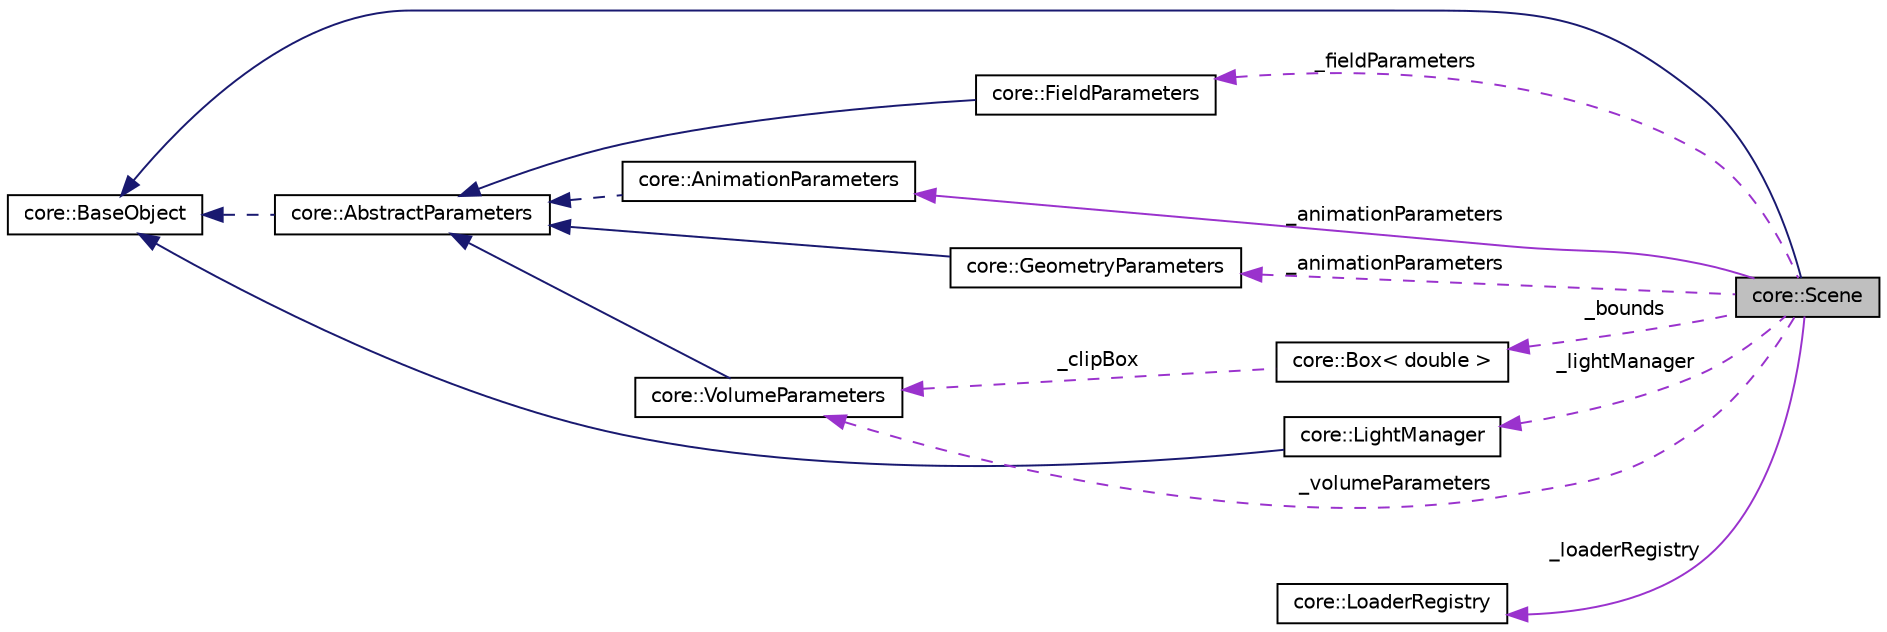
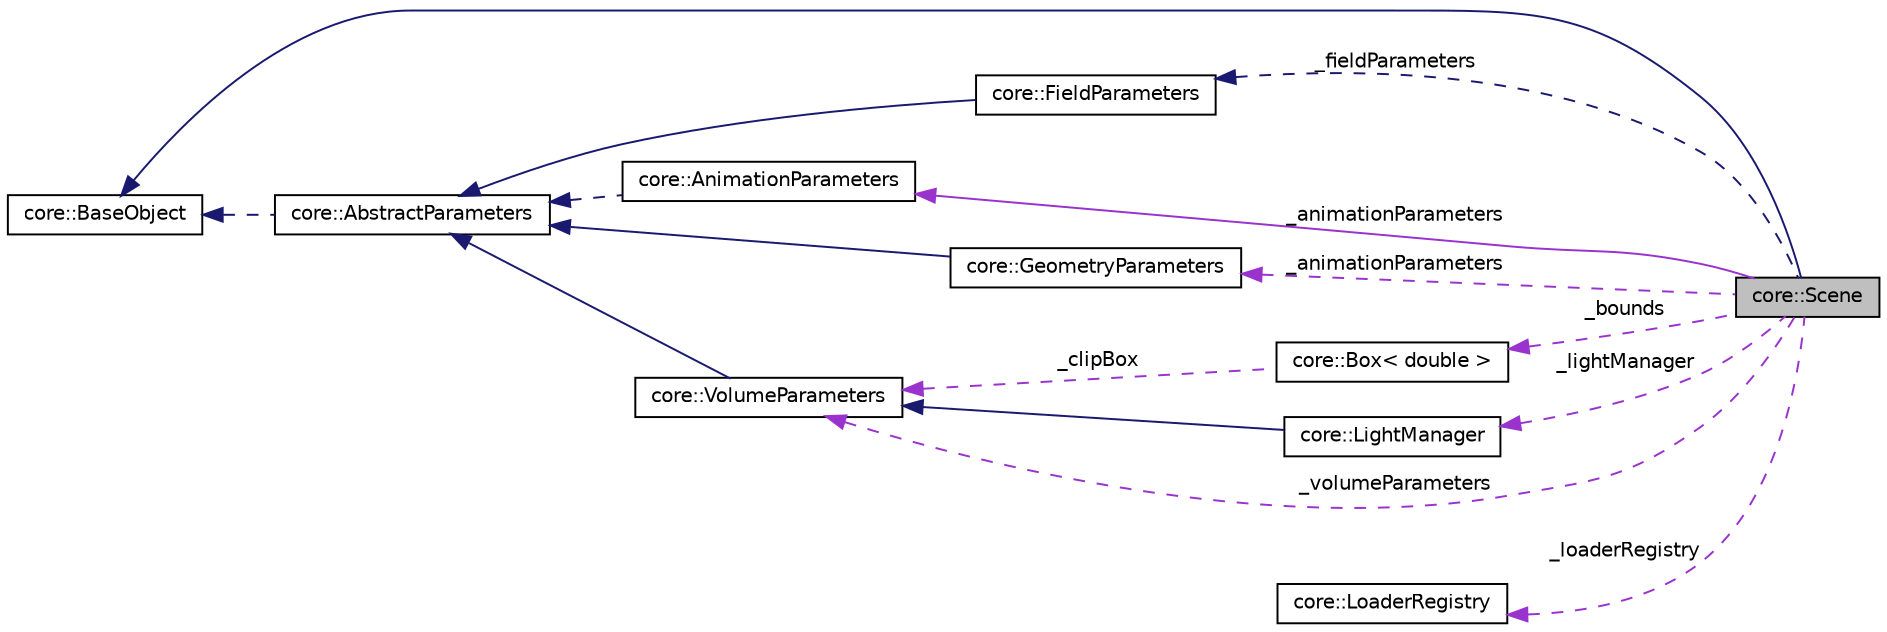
edge "core::Scene" -> "core::FieldParameters": color darkorchid3 -> midnightblue
edge "core::LightManager" -> "core::BaseObject": now "core::LightManager" -> "core::VolumeParameters"
edge "core::Scene" -> "core::LoaderRegistry": style solid -> dashed
